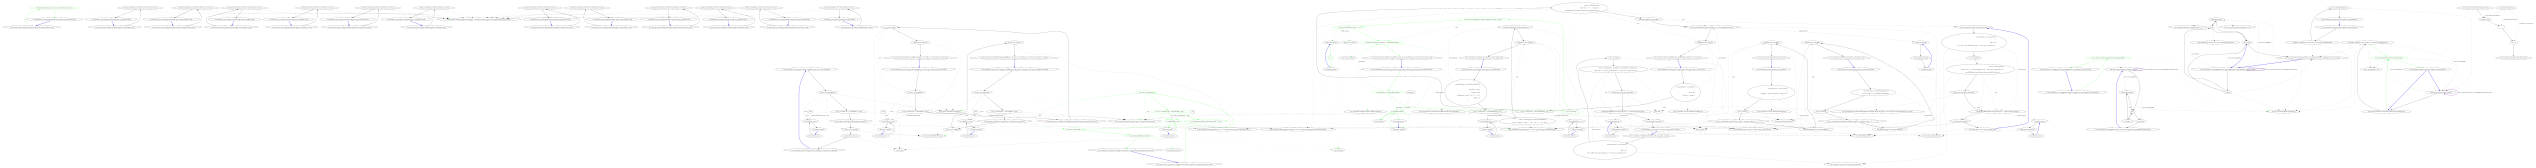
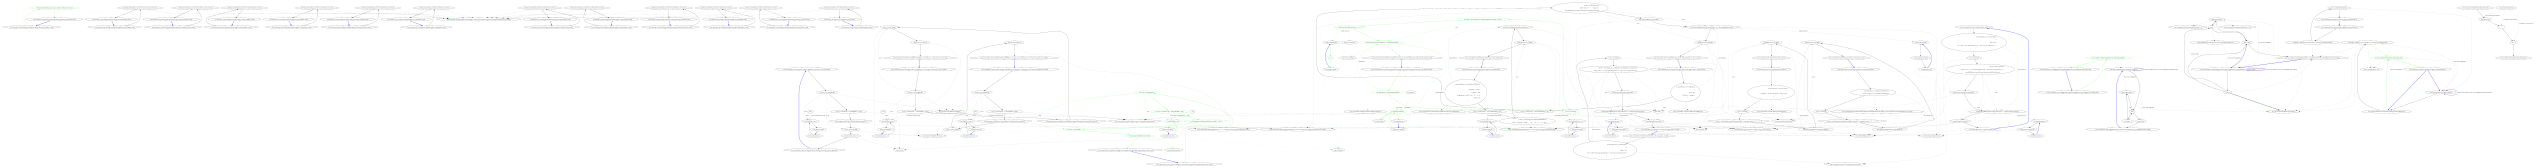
edge "Assert.IsType<AddOptions>(result.Value)" -> "Entry CommandLine.Tests.Unit.ParserTests.Parse_verbs()": now "Assert.IsType<AddOptions>(result.Value)" -> "Entry Unk.>"
edge "condition" -> "Entry System.Text.StringBuilder.Append(string)": style dotted -> bold
